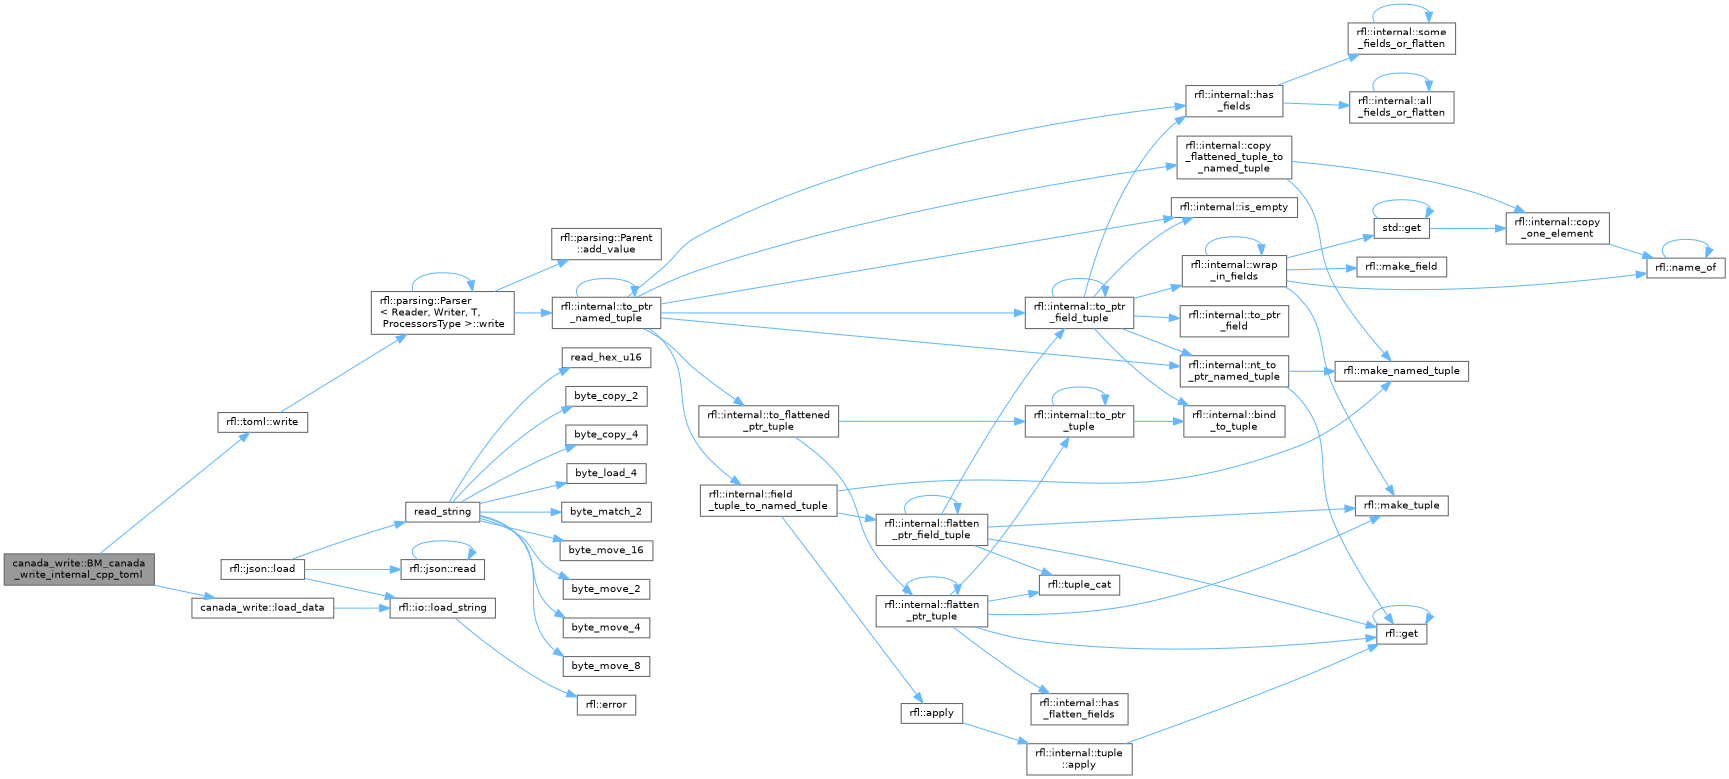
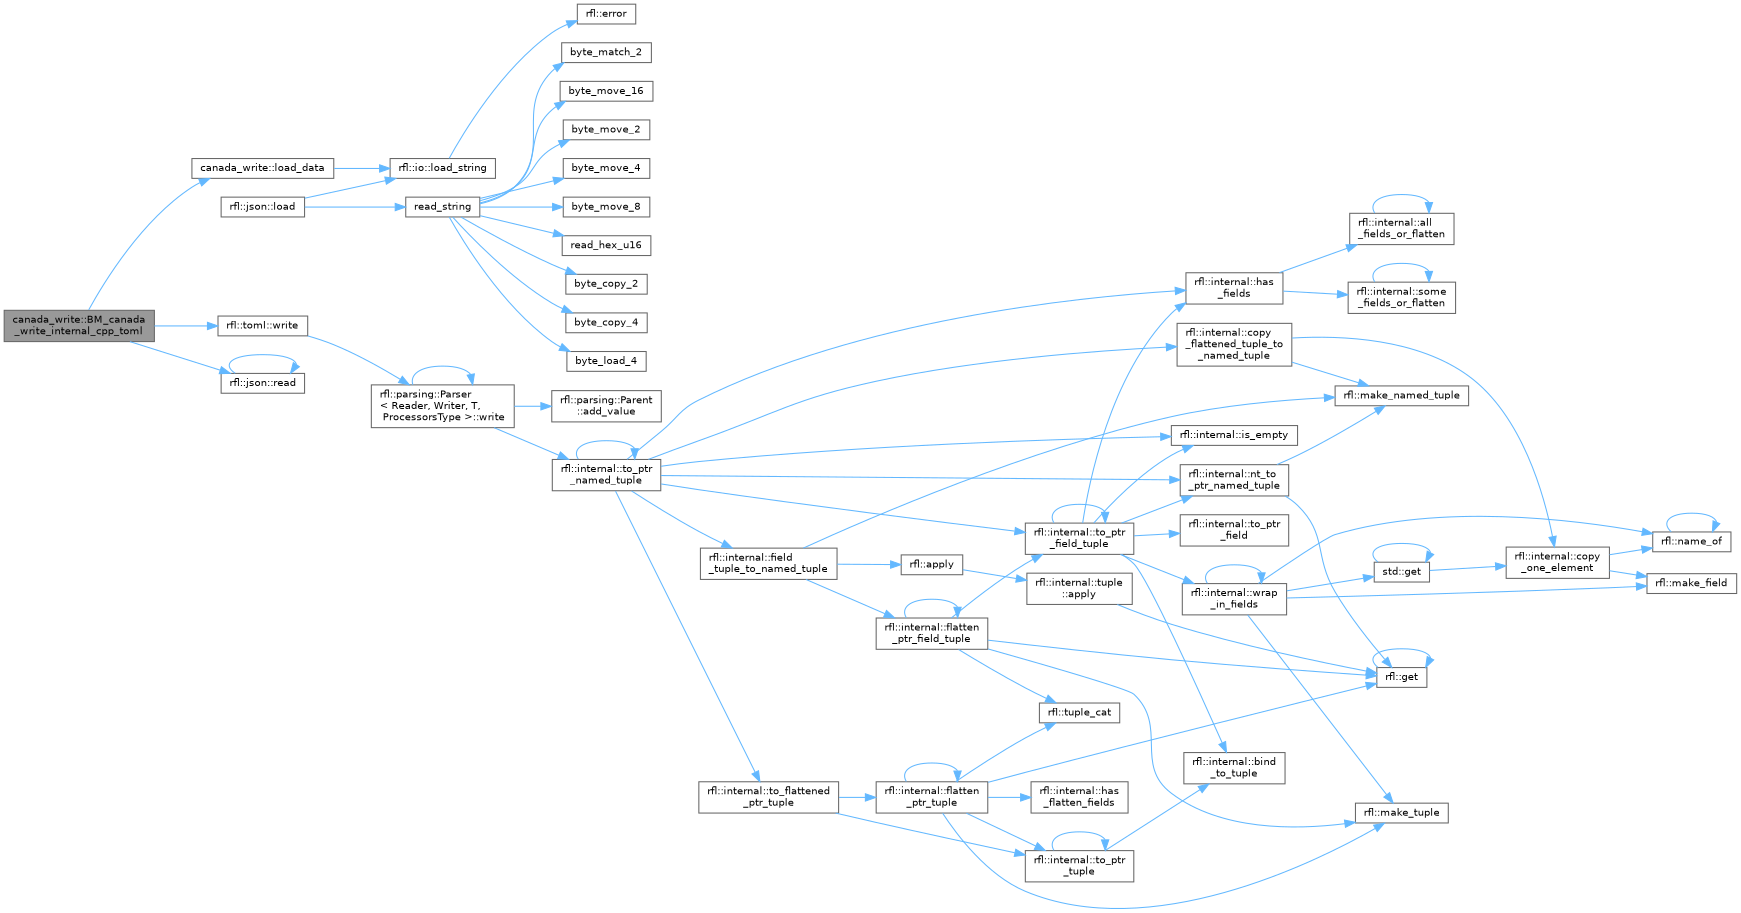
edge "rfl::json::load" -> "rfl::json::read": now "canada_write::BM_canada _write_internal_cpp_toml" -> "rfl::json::read"
edge "rfl::internal::copy _one_element" -> "rfl::make_field": added
